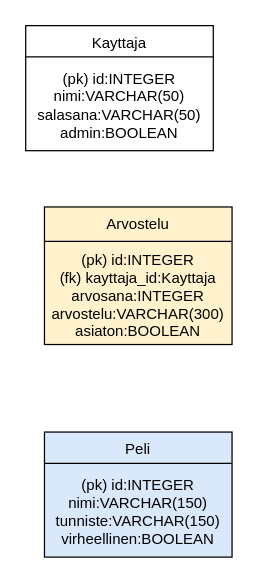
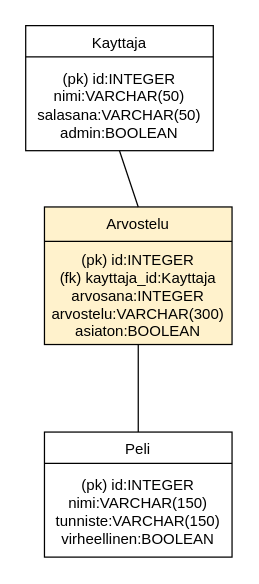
edge "Kayttaja (pk) id:INTEGER nimi:VARCHAR(50) salasana:VARCHAR(50) admin:BOOLEAN" -- "Arvostelu (pk) id:INTEGER (fk) kayttaja_id:Kayttaja arvosana:INTEGER arvostelu:VARCHAR(300) asiaton:BOOLEAN": added
edge "Arvostelu (pk) id:INTEGER (fk) kayttaja_id:Kayttaja arvosana:INTEGER arvostelu:VARCHAR(300) asiaton:BOOLEAN" -- "Peli (pk) id:INTEGER nimi:VARCHAR(150) tunniste:VARCHAR(150) virheellinen:BOOLEAN": added
node "Peli (pk) id:INTEGER nimi:VARCHAR(150) tunniste:VARCHAR(150) virheellinen:BOOLEAN": fillcolor #dae8fc -> #ffffff
